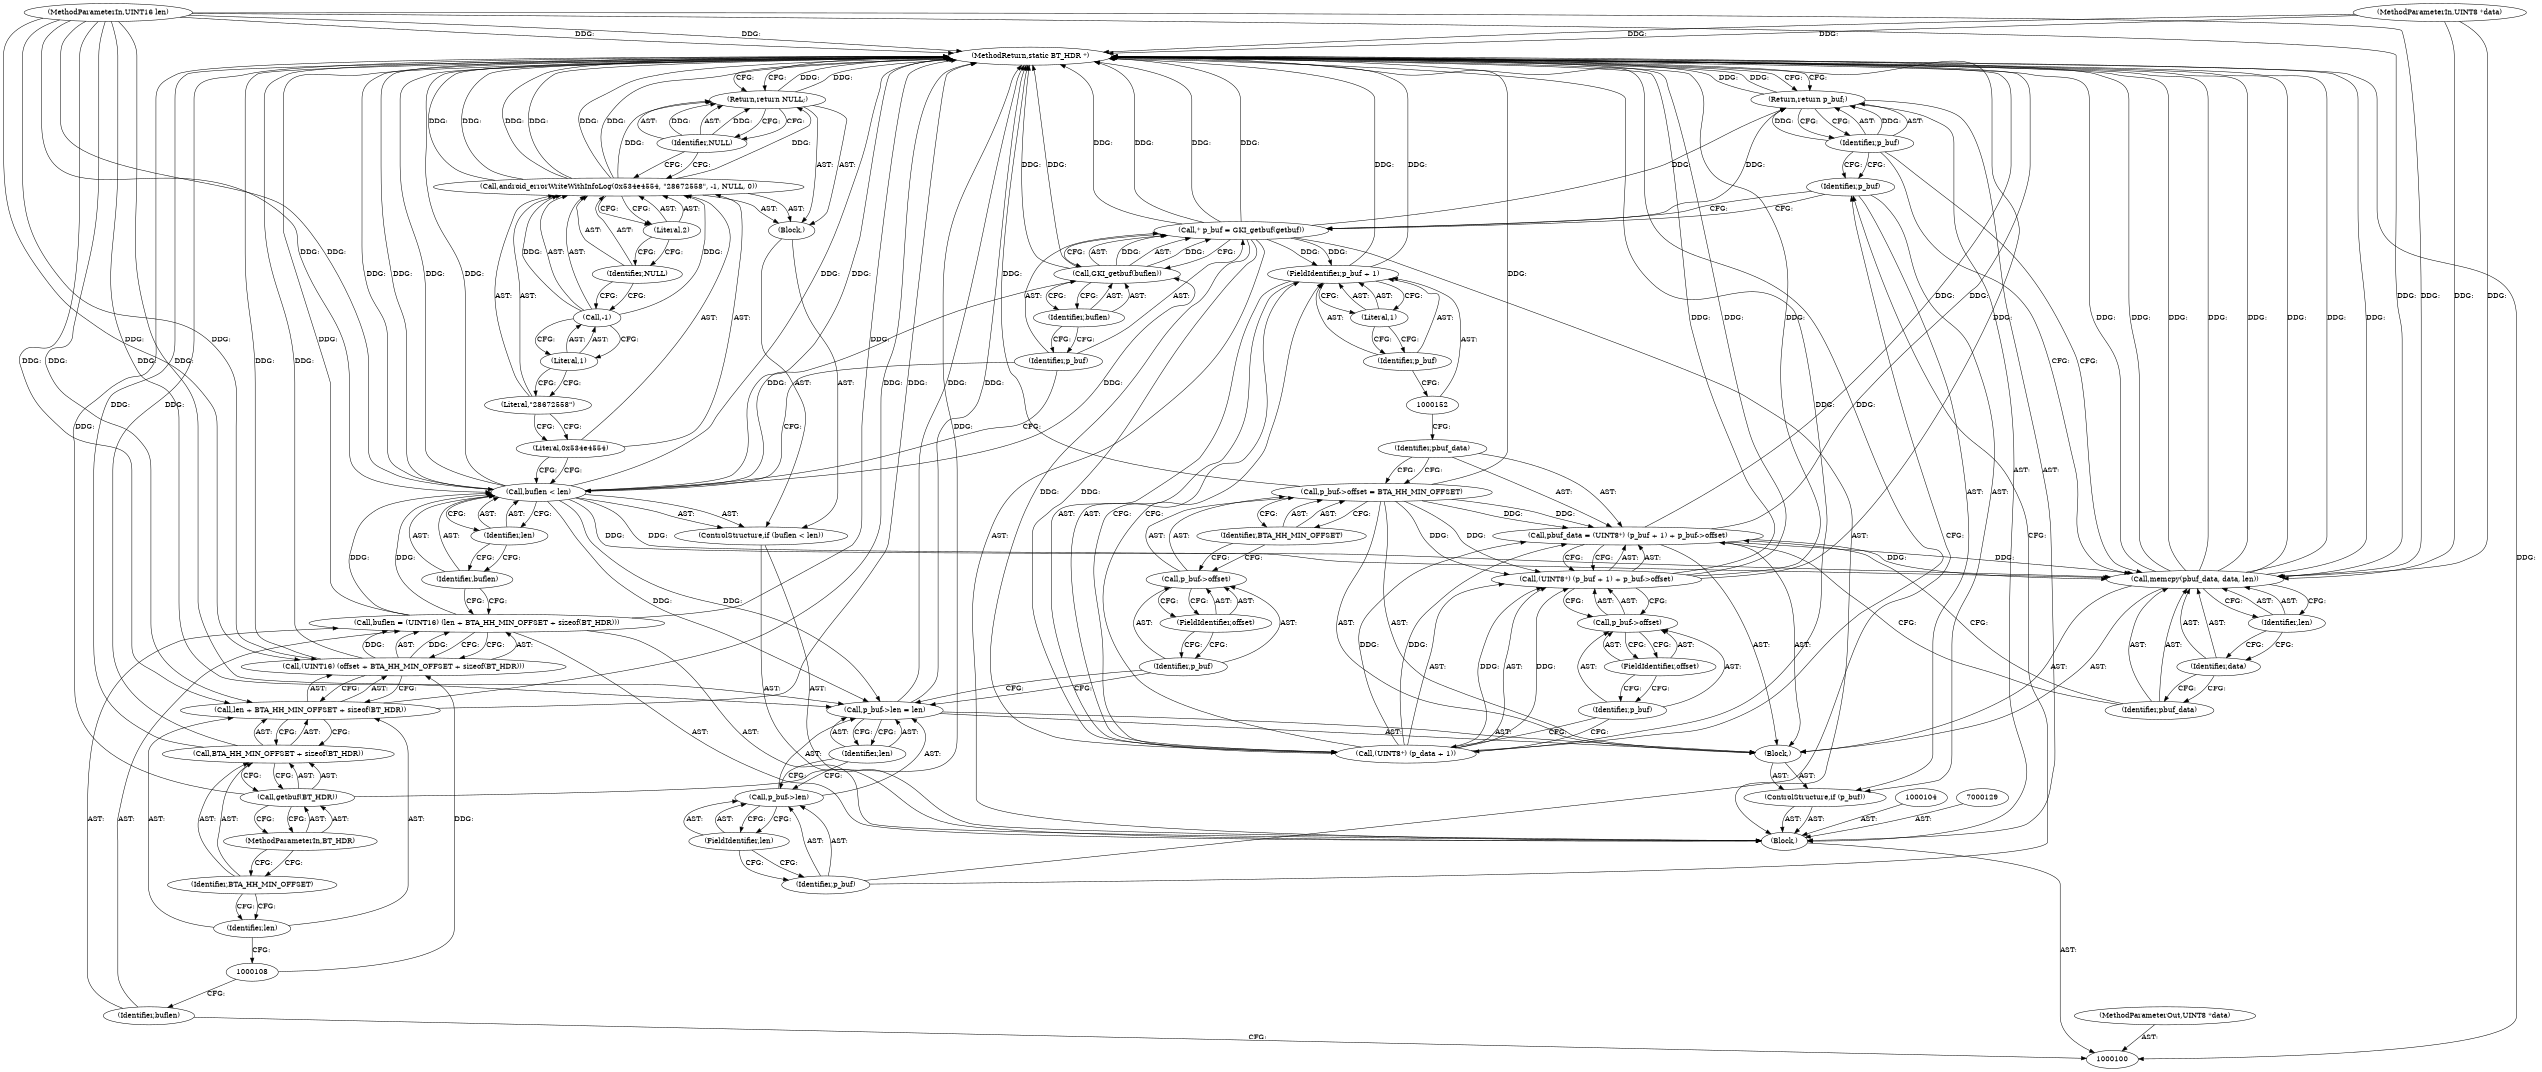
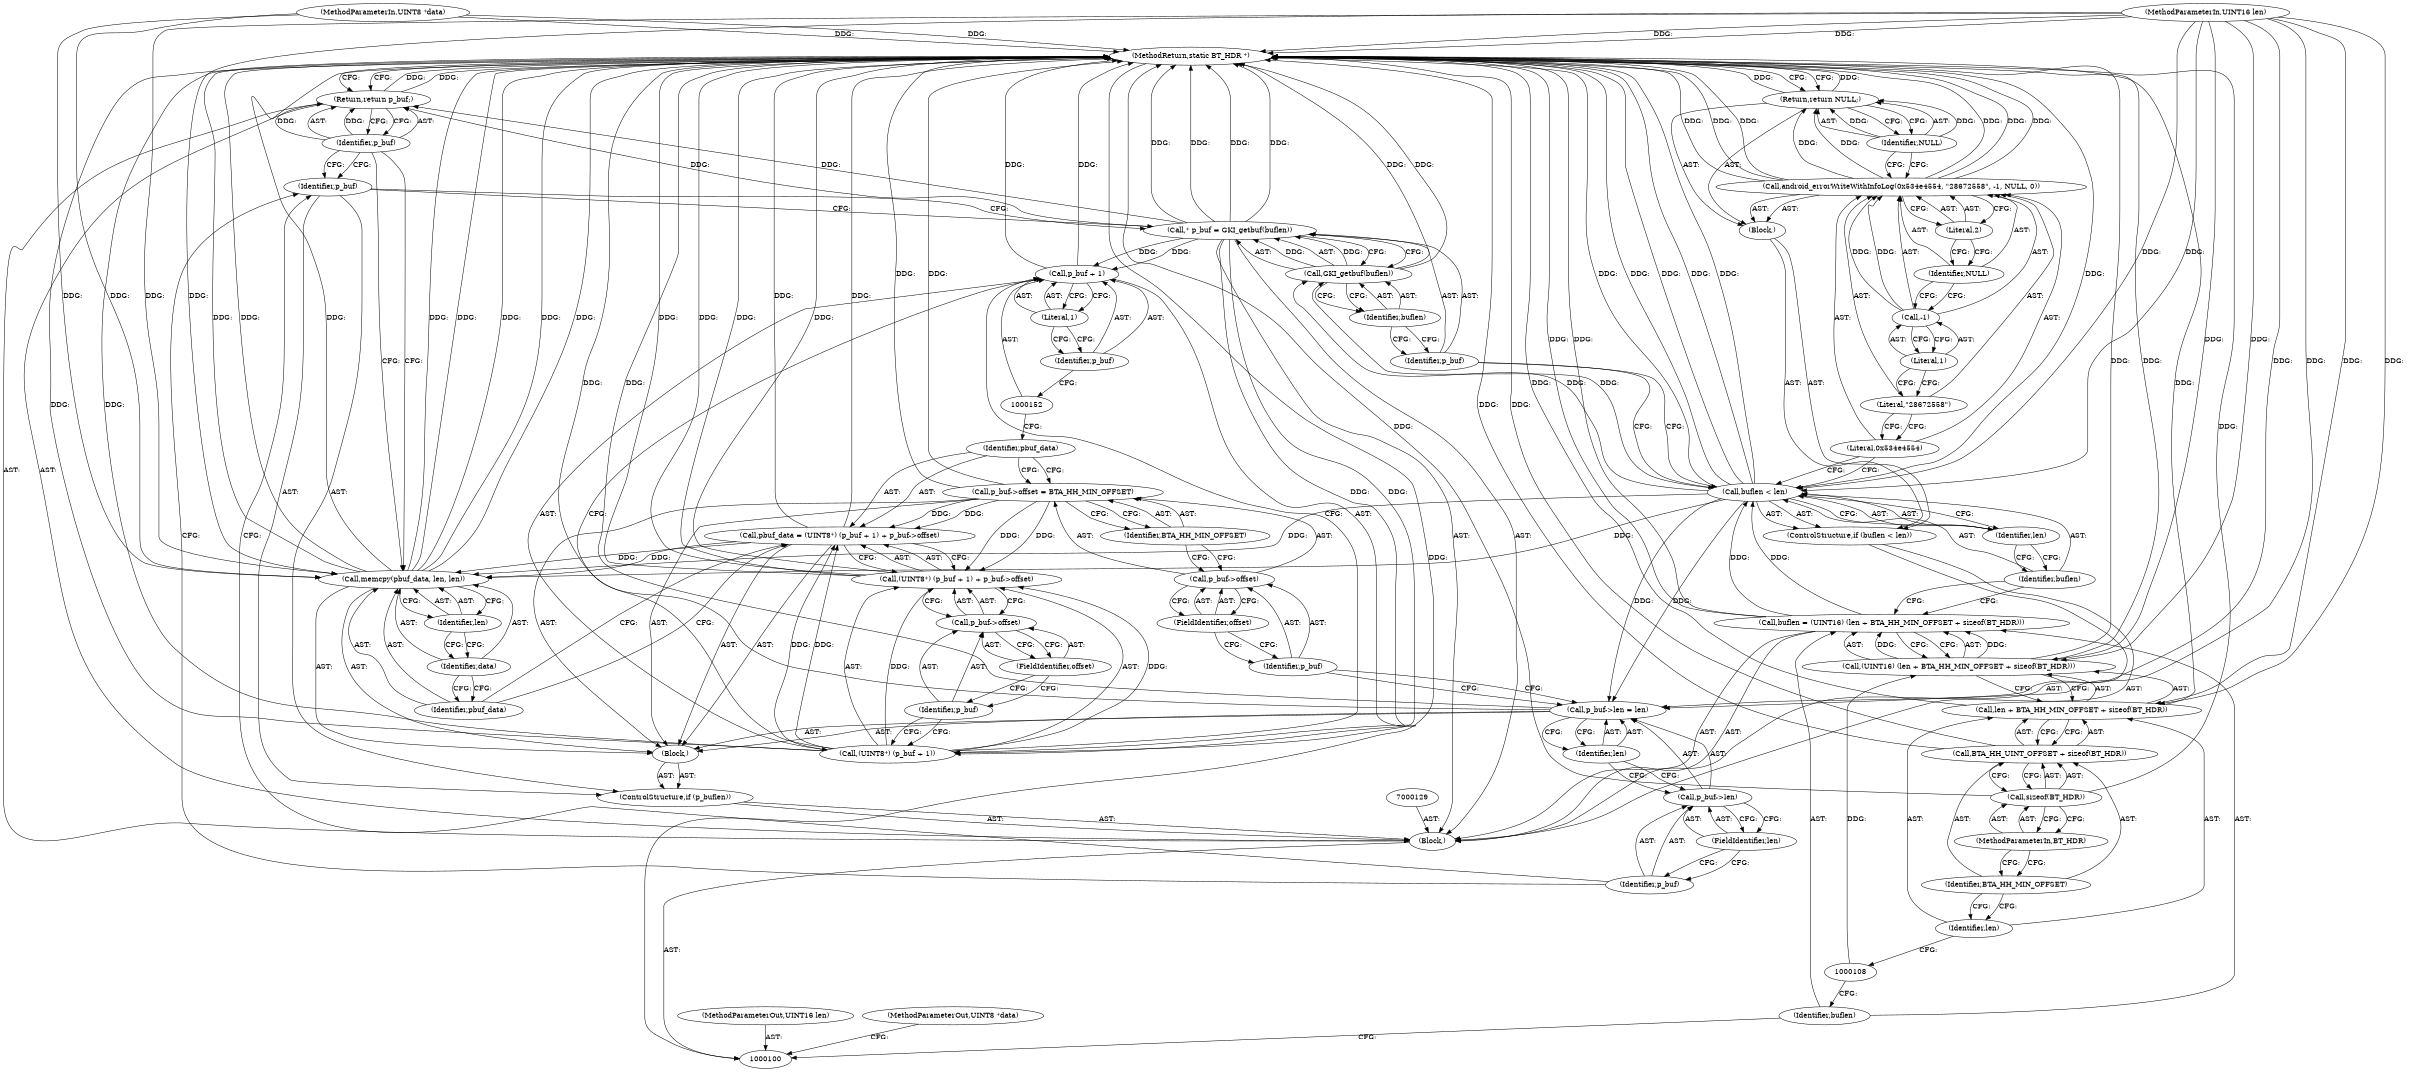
node "(Call,* p_buf = GKI_getbuf(getbuf))": label "(Call,* p_buf = GKI_getbuf(getbuf))" -> "(Call,* p_buf = GKI_getbuf(buflen))"
node "(FieldIdentifier,p_buf + 1)": label "(FieldIdentifier,p_buf + 1)" -> "(Call,p_buf + 1)"
node "(Call,memcpy(pbuf_data, data, len))": label "(Call,memcpy(pbuf_data, data, len))" -> "(Call,memcpy(pbuf_data, len, len))"
node "(Call,(UINT16) (offset + BTA_HH_MIN_OFFSET + sizeof(BT_HDR)))": label "(Call,(UINT16) (offset + BTA_HH_MIN_OFFSET + sizeof(BT_HDR)))" -> "(Call,(UINT16) (len + BTA_HH_MIN_OFFSET + sizeof(BT_HDR)))"
node "(Call,BTA_HH_MIN_OFFSET + sizeof(BT_HDR))": label "(Call,BTA_HH_MIN_OFFSET + sizeof(BT_HDR))" -> "(Call,BTA_HH_UINT_OFFSET + sizeof(BT_HDR))"
node "(Call,(UINT8*) (p_data + 1))": label "(Call,(UINT8*) (p_data + 1))" -> "(Call,(UINT8*) (p_buf + 1))"
node "(Call,getbuf(BT_HDR))": label "(Call,getbuf(BT_HDR))" -> "(Call,sizeof(BT_HDR))"
node "(ControlStructure,if (p_buf))": label "(ControlStructure,if (p_buf))" -> "(ControlStructure,if (p_buflen))"
node "1000104": removed
node "(MethodParameterOut,UINT16 len)": added
edge "(MethodParameterOut,UINT8 *data)" -> "1000100": label "AST: " -> "CFG: "
